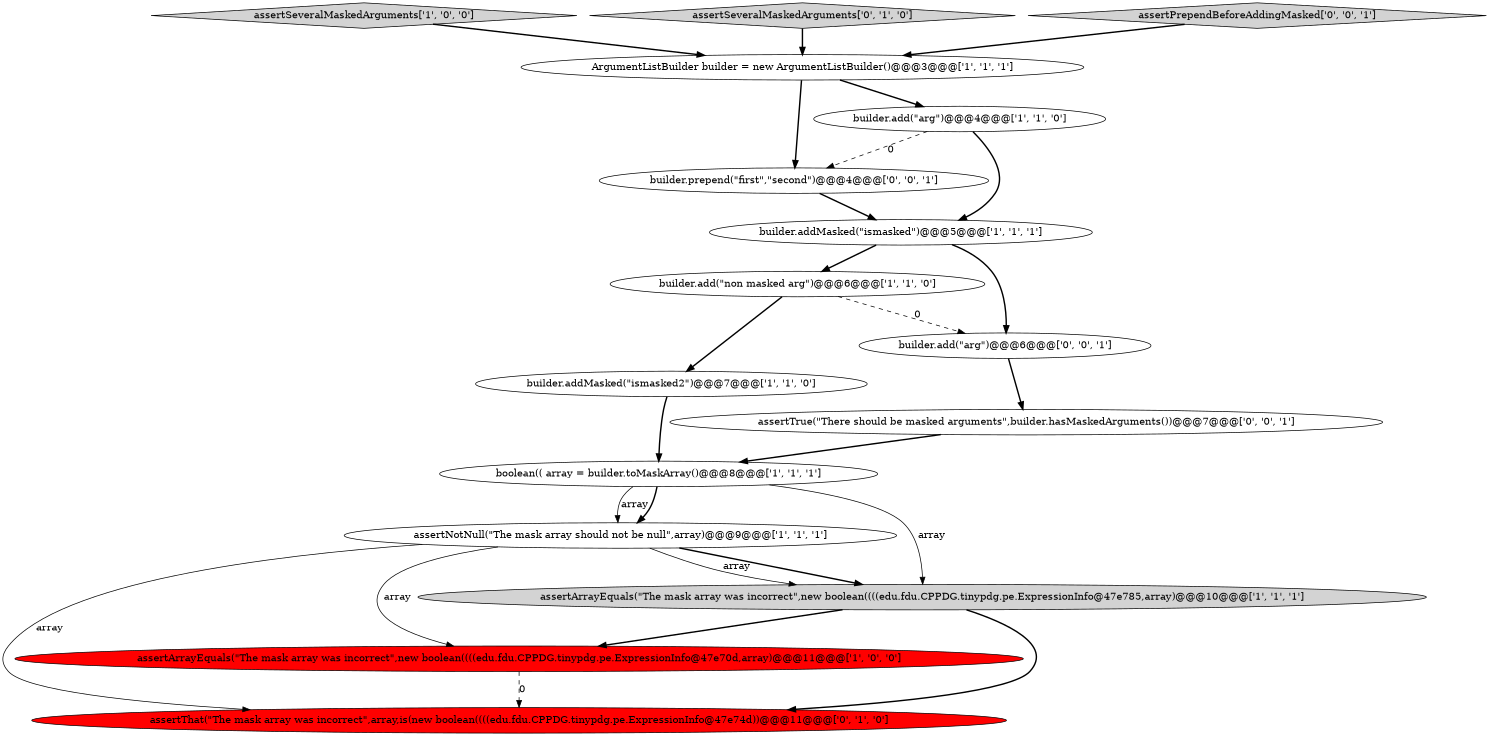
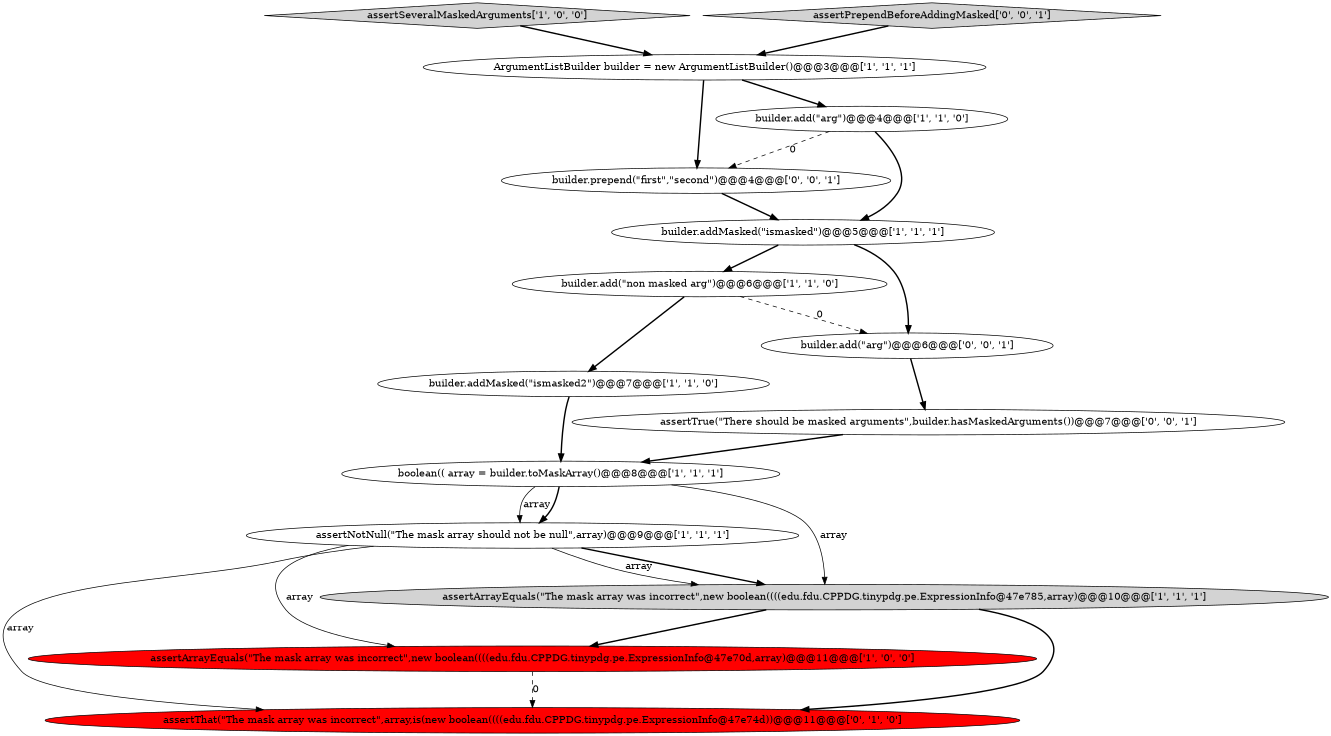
node "assertSeveralMaskedArguments['0', '1', '0']": removed
